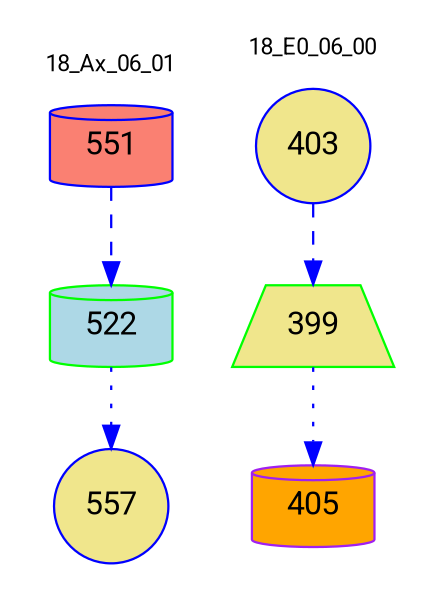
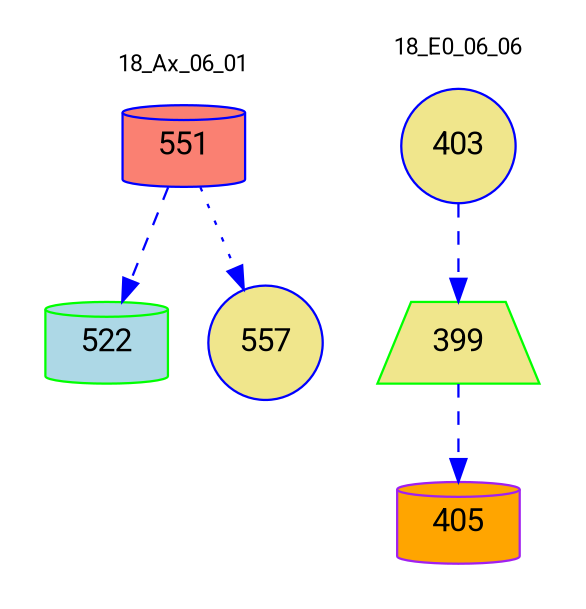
cluster "18_E0_06_00": label "18_E0_06_00" -> "18_E0_06_06"
edge "522" -> "557": now "551" -> "557"
edge "399" -> "405": style dotted -> dashed
